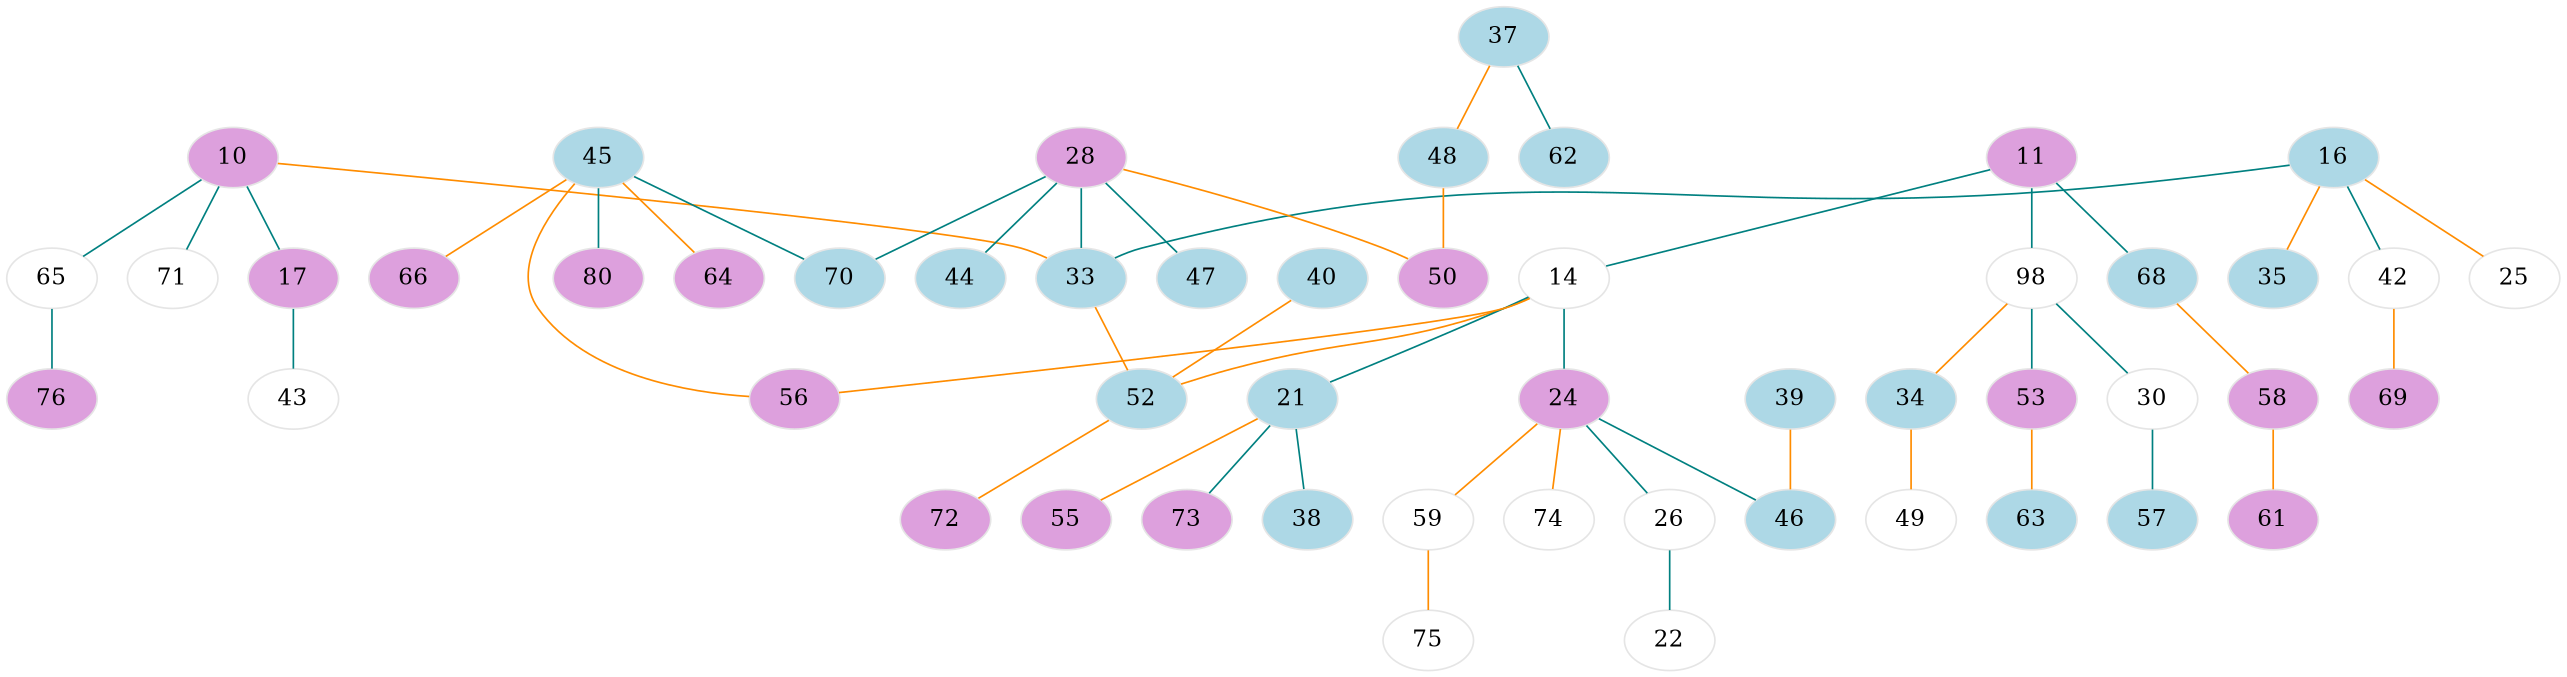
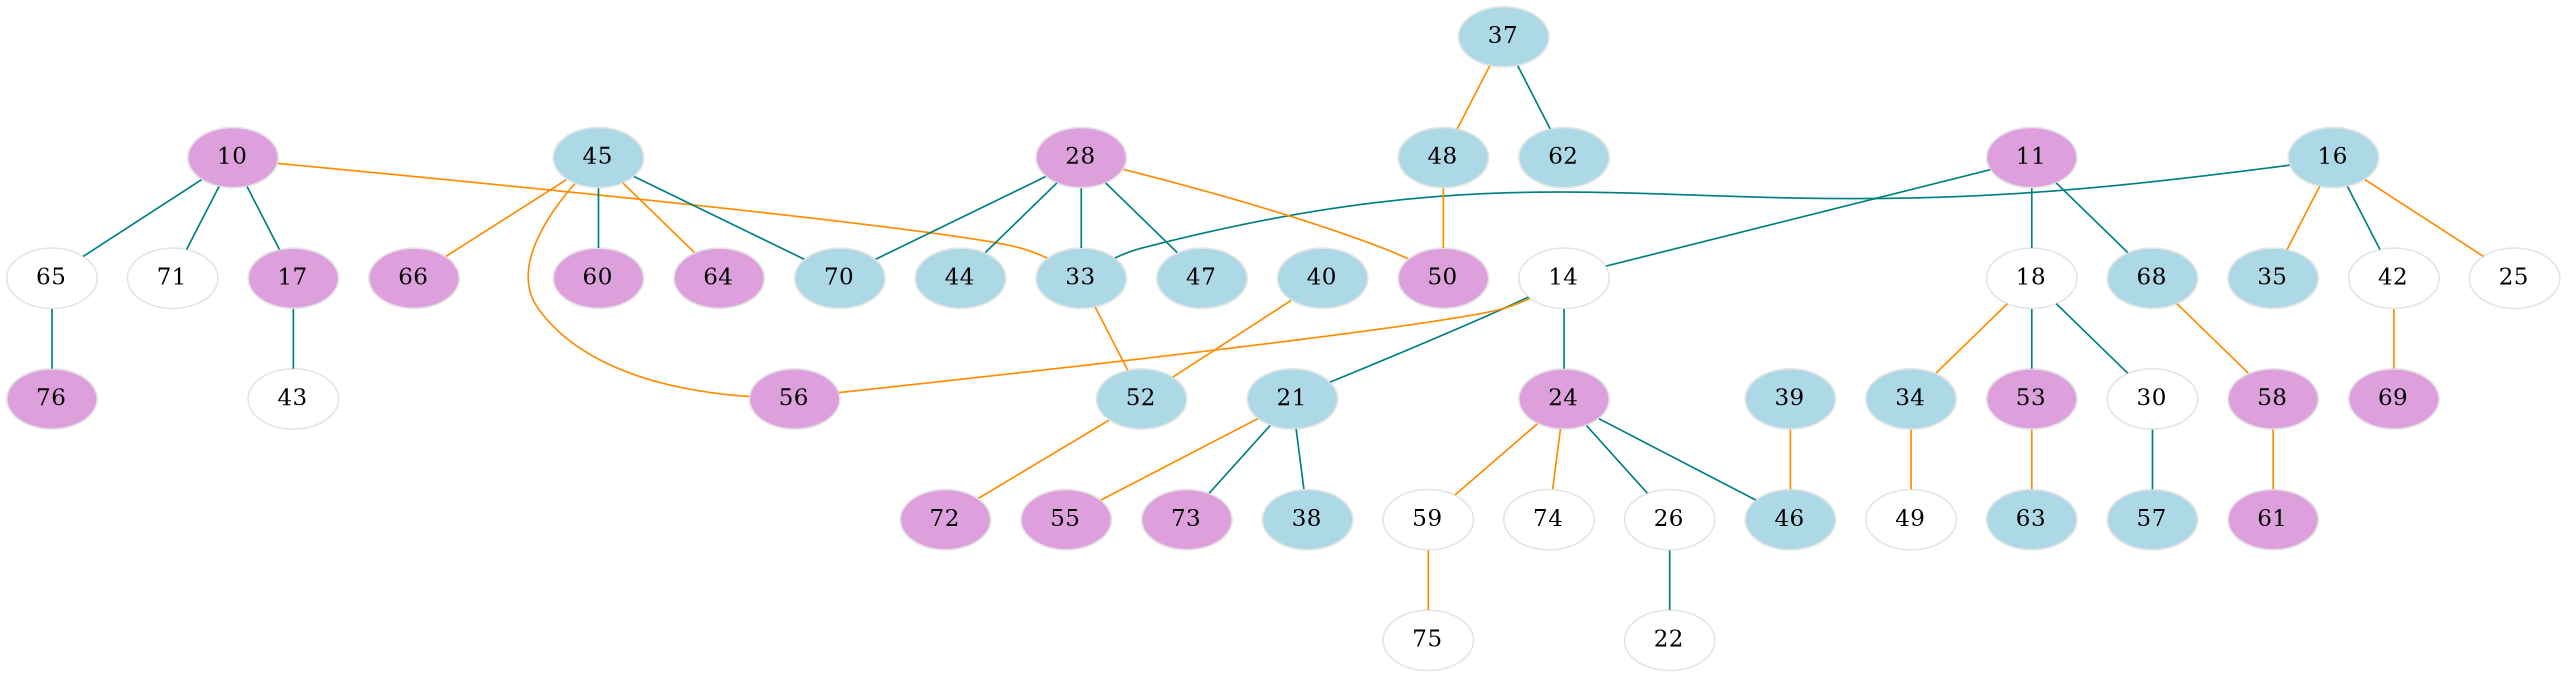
node "80": label "80" -> "60"
node "98": label "98" -> "18"
edge "14" -- "52": removed
